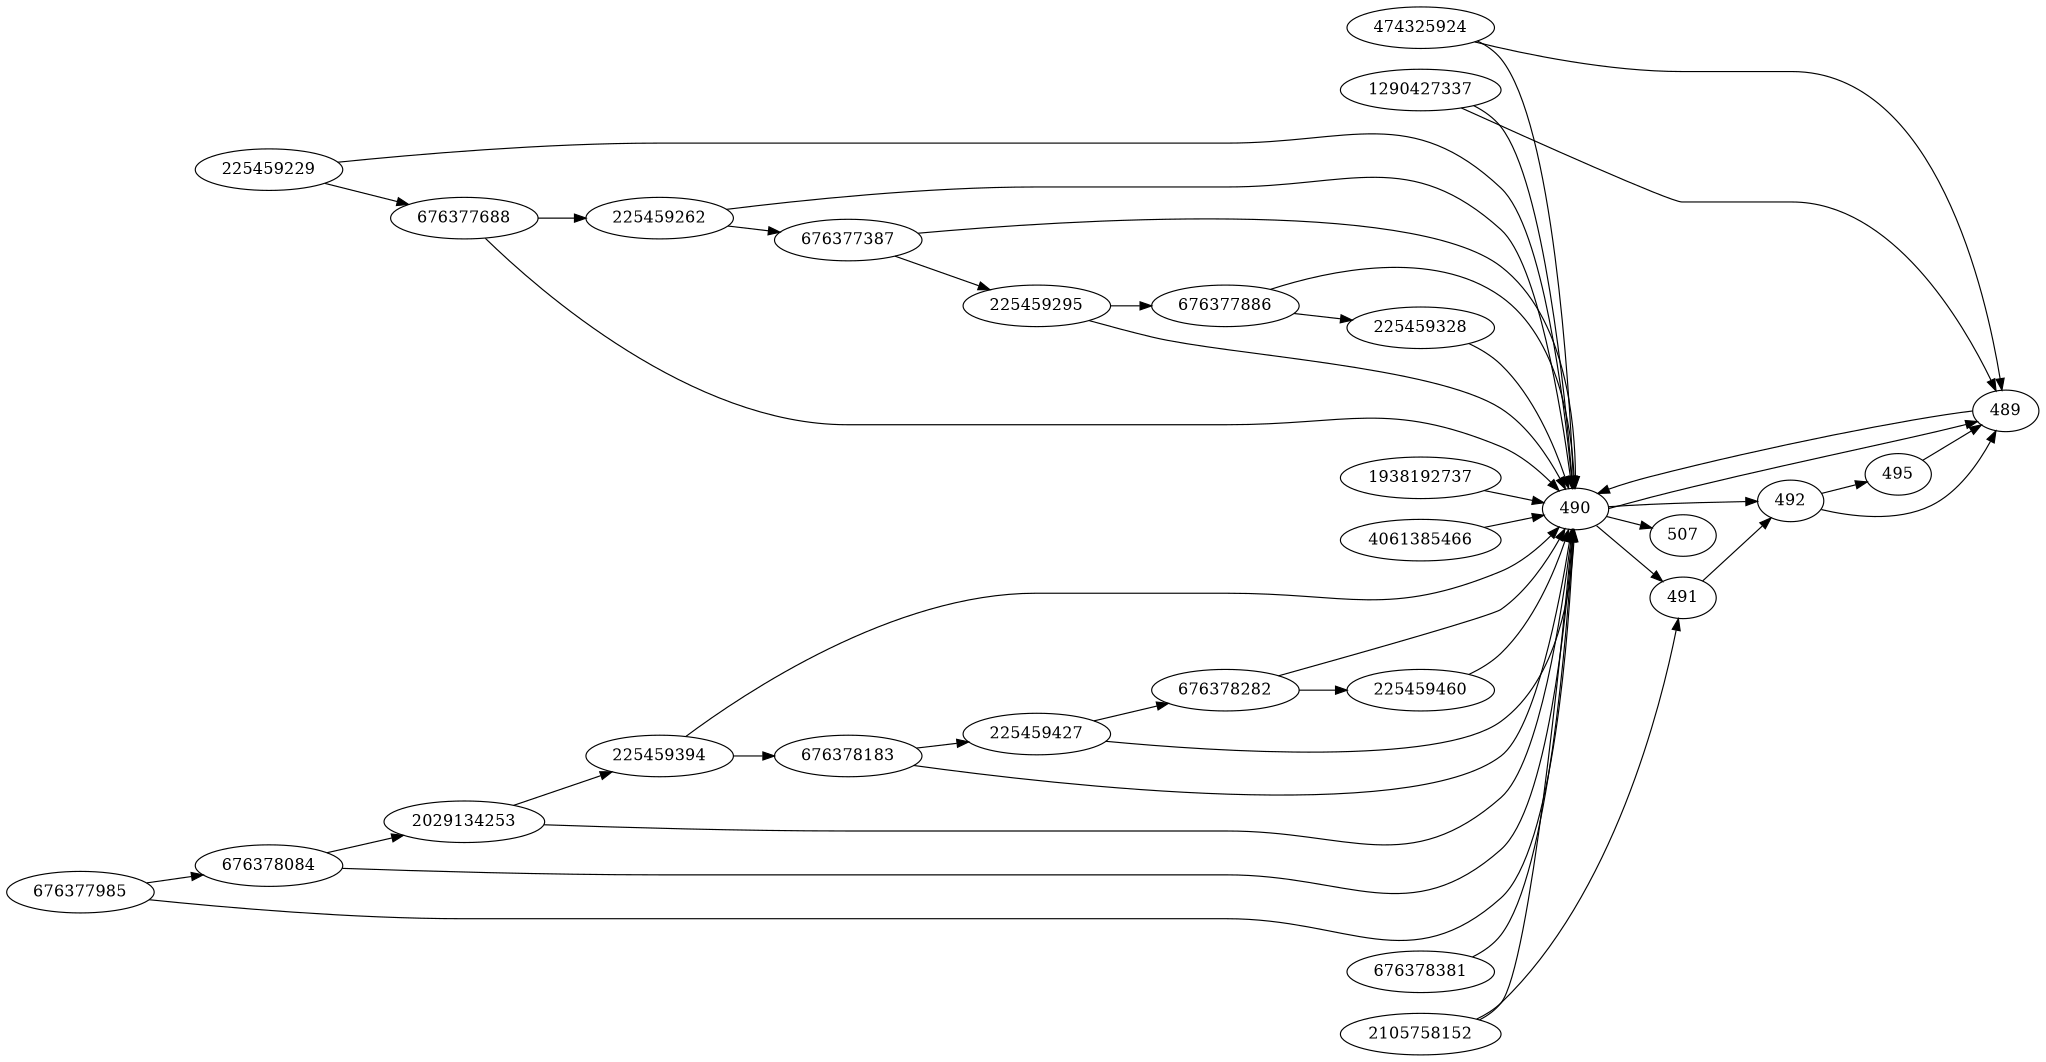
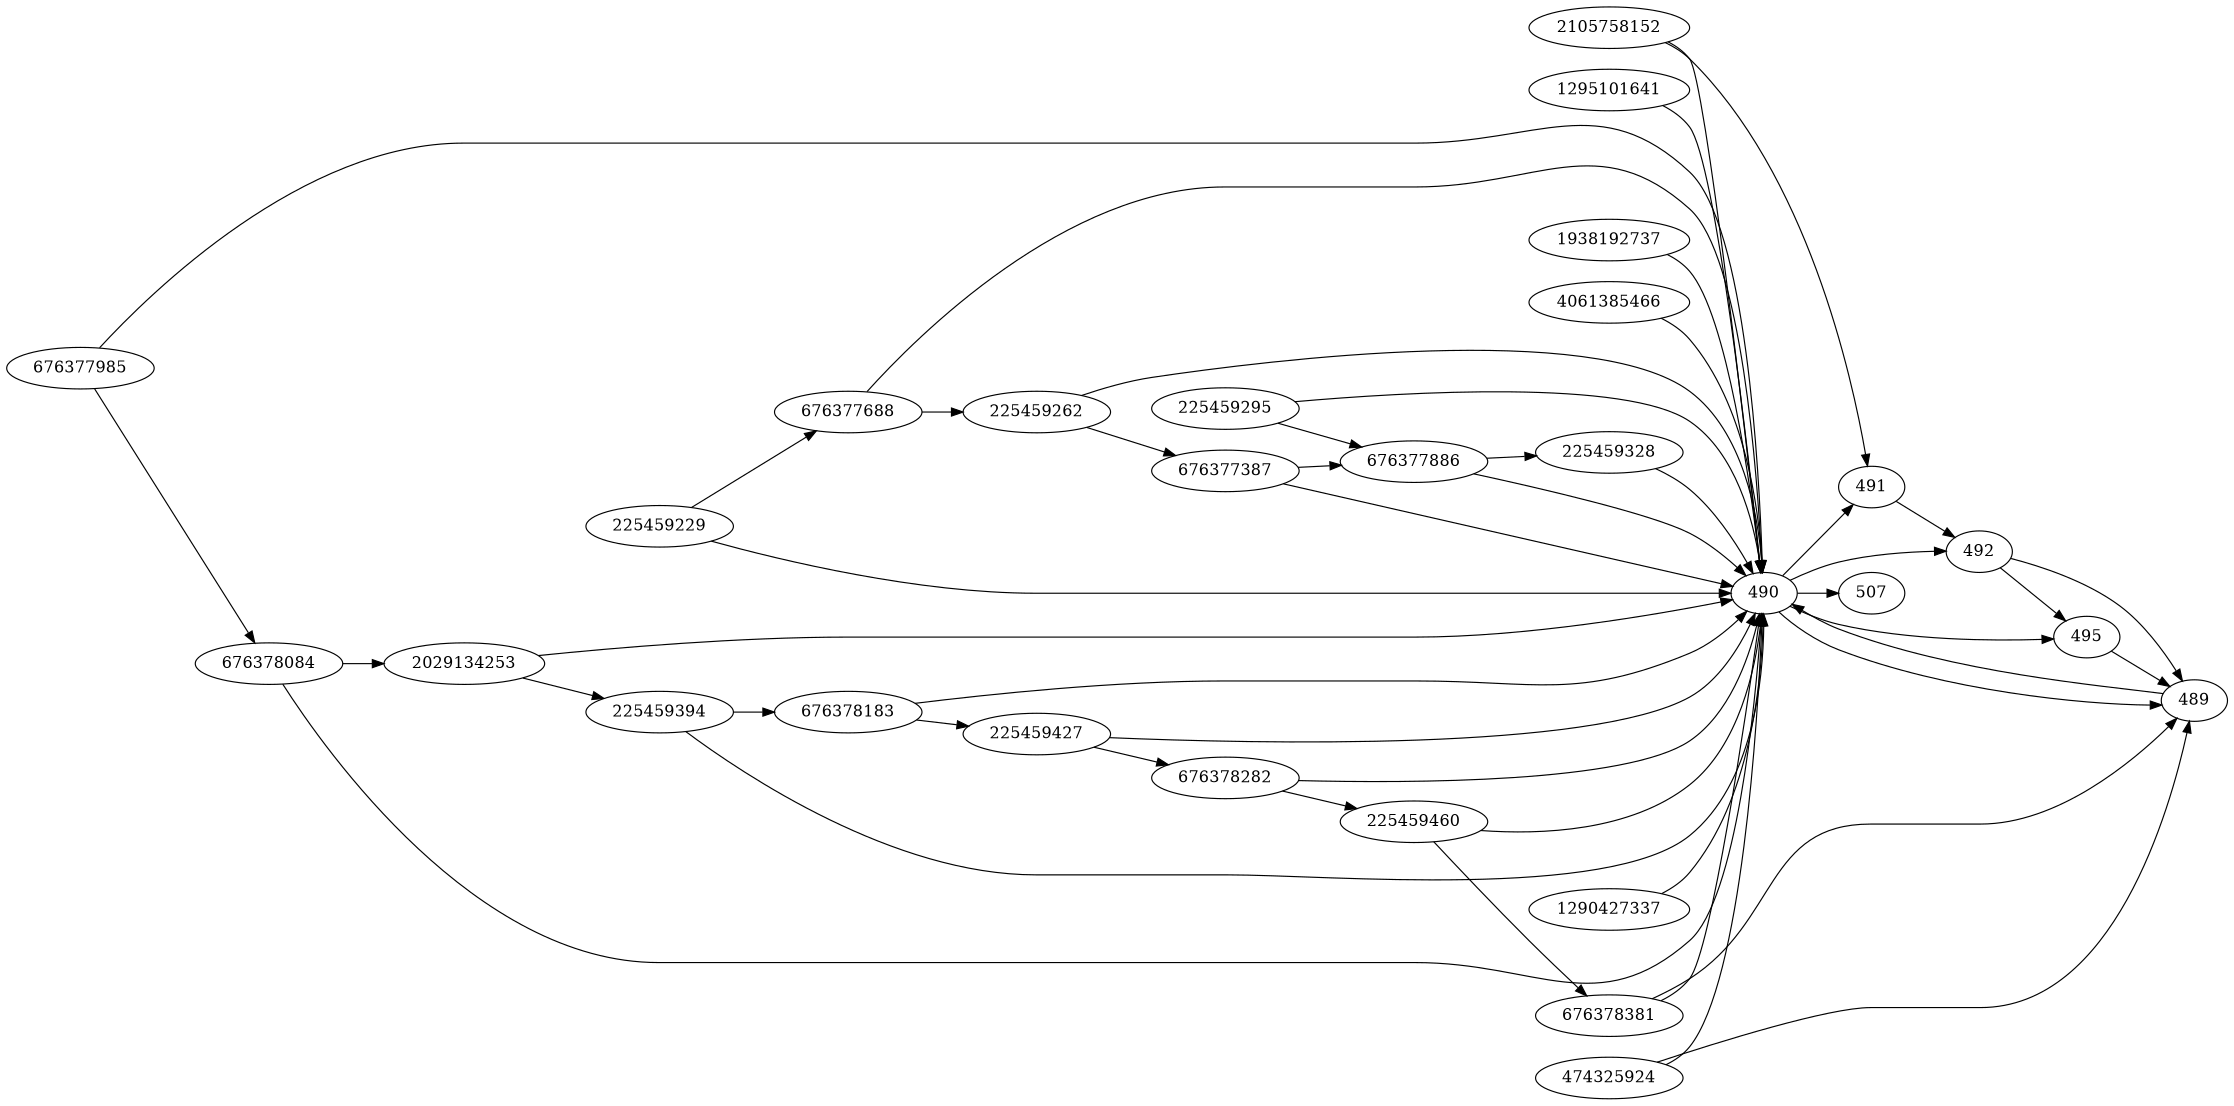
node "1295101641": added
edge "1290427337" -> "489": now "676378381" -> "489"
edge "676377387" -> "225459295": now "676377387" -> "676377886"
edge "490" -> "495": added
edge "225459460" -> "676378381": added
